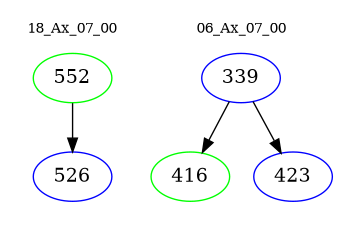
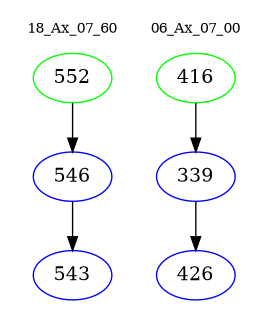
cluster "18_Ax_07_00": label "18_Ax_07_00" -> "18_Ax_07_60"
edge "339" -> "416": reversed
node "526": label "526" -> "546"
node "423": label "423" -> "426"
node "543": added
